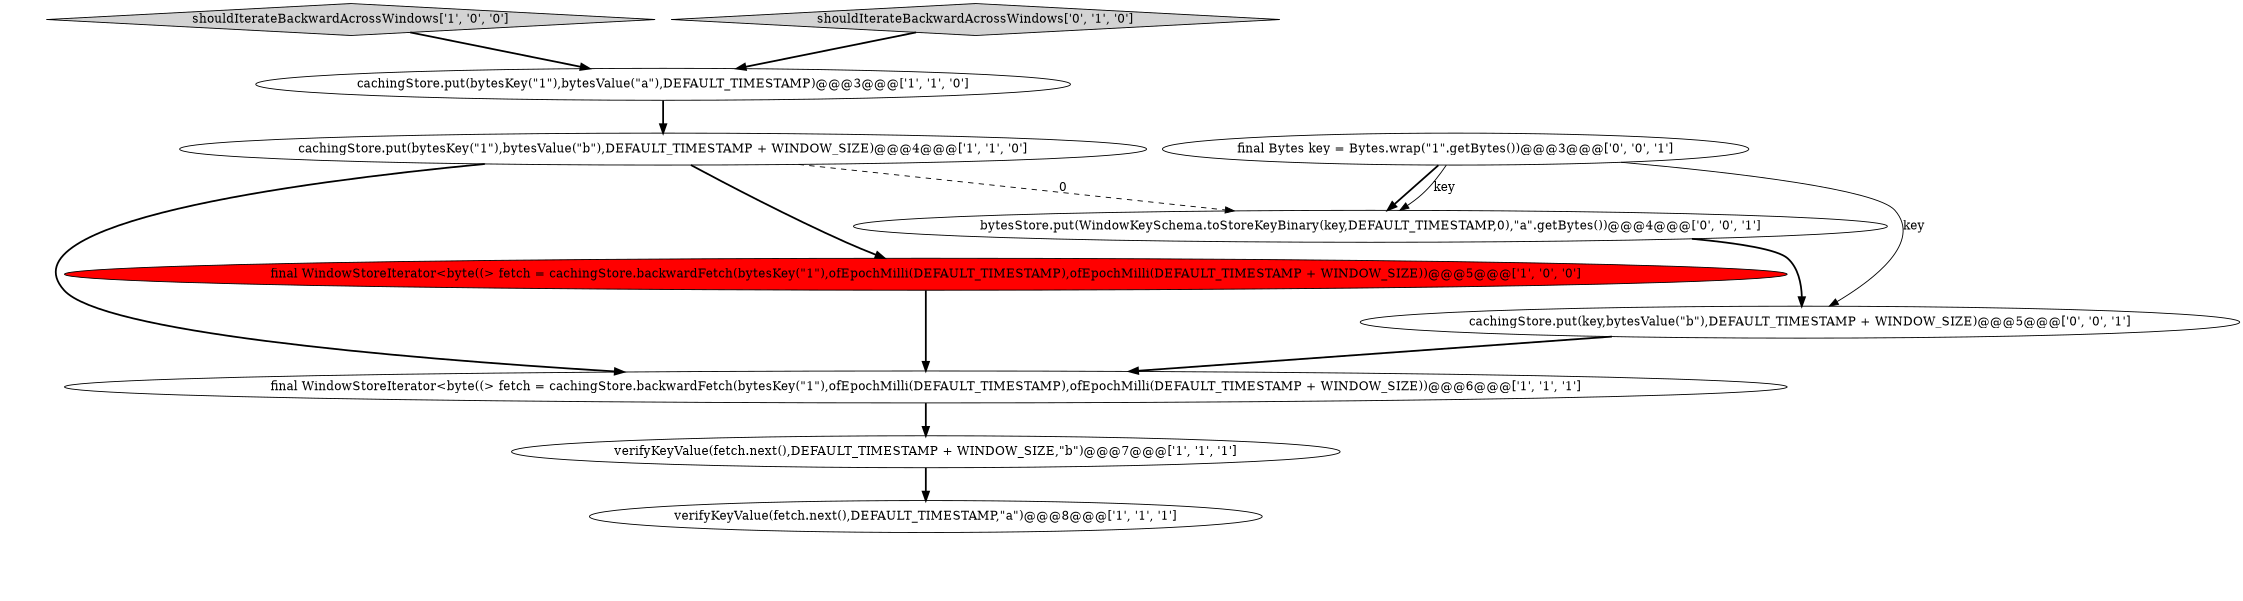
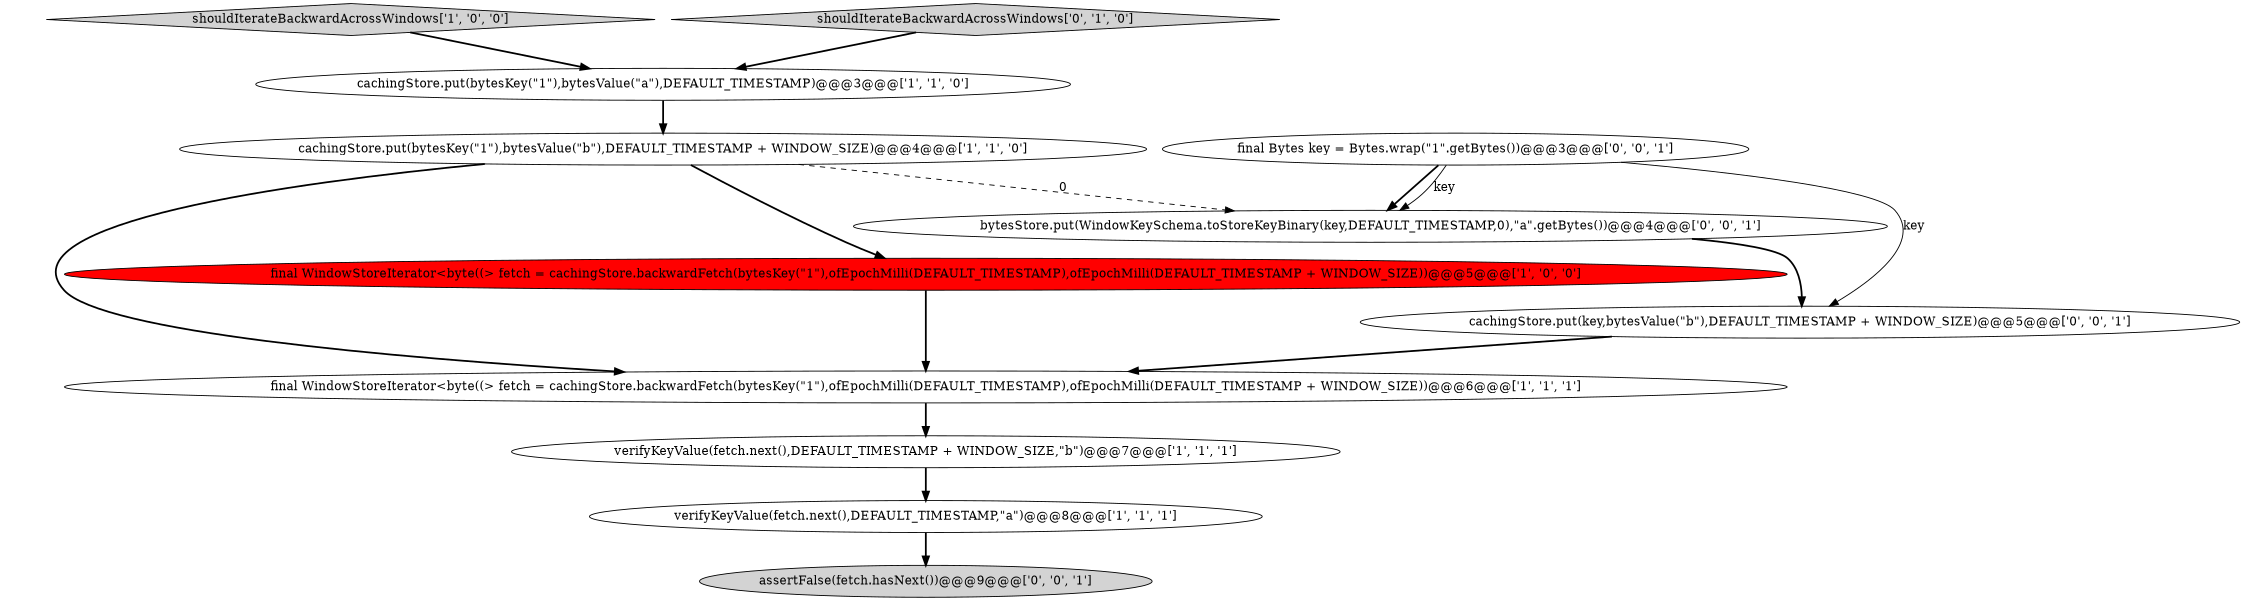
node "assertFalse(fetch.hasNext())@@@9@@@['0', '0', '1']": added
